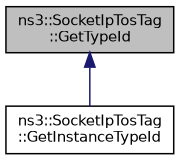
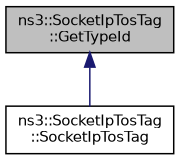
node "ns3::SocketIpTosTag ::GetInstanceTypeId": label "ns3::SocketIpTosTag ::GetInstanceTypeId" -> "ns3::SocketIpTosTag ::SocketIpTosTag"
